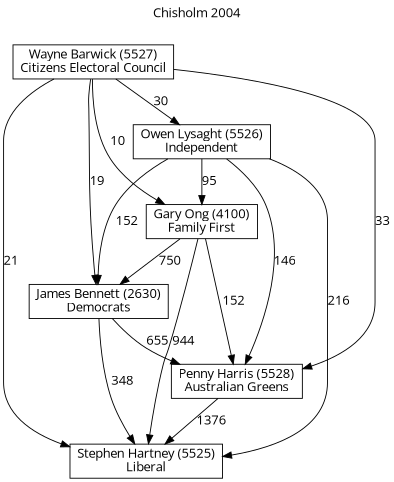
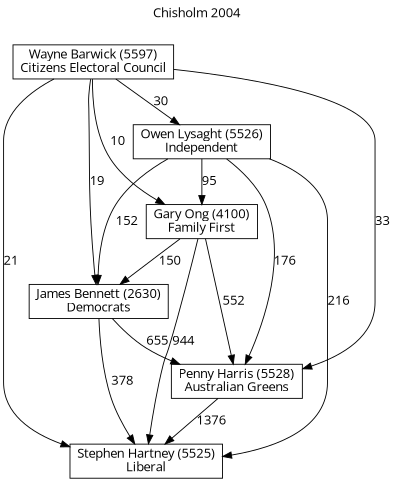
node "Wayne Barwick (5527) Citizens Electoral Council": label "Wayne Barwick (5527) Citizens Electoral Council" -> "Wayne Barwick (5597) Citizens Electoral Council"
edge "Gary Ong (4100) Family First" -> "James Bennett (2630) Democrats": label "750" -> "150"
edge "Owen Lysaght (5526) Independent" -> "Penny Harris (5528) Australian Greens": label "146" -> "176"
edge "Gary Ong (4100) Family First" -> "Penny Harris (5528) Australian Greens": label "152" -> "552"
edge "James Bennett (2630) Democrats" -> "Stephen Hartney (5525) Liberal": label "348" -> "378"
